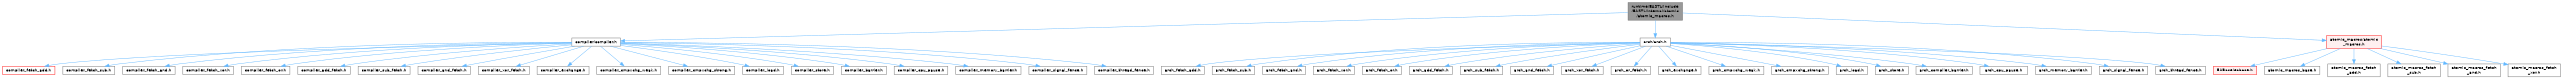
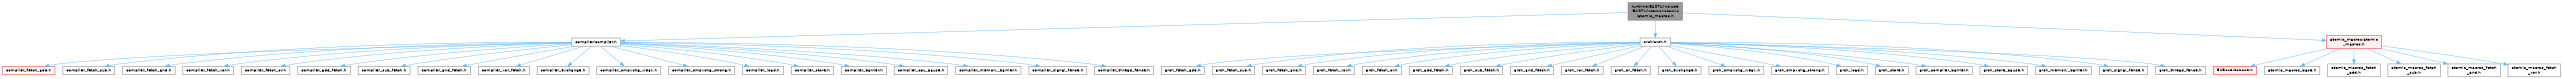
node "arch_cpu_pause.h": label "arch_cpu_pause.h" -> "arch_store_pause.h"
